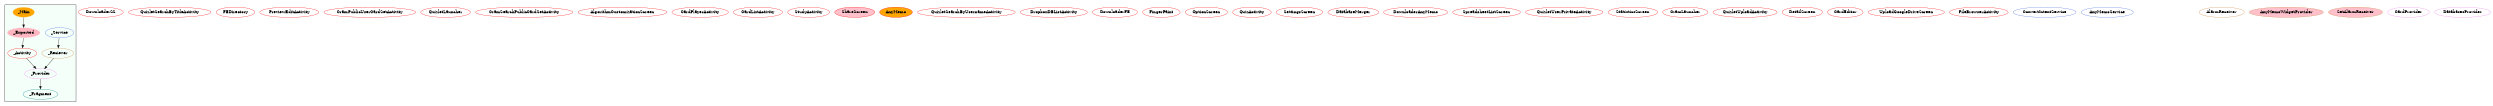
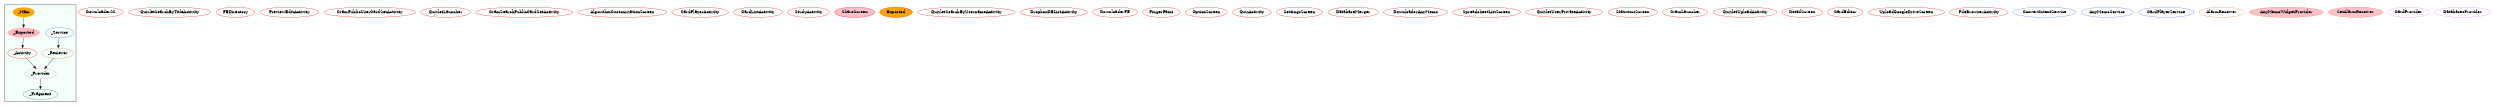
node "AnyMemo": label "AnyMemo" -> "Exported"
node "CardPlayerService": added
